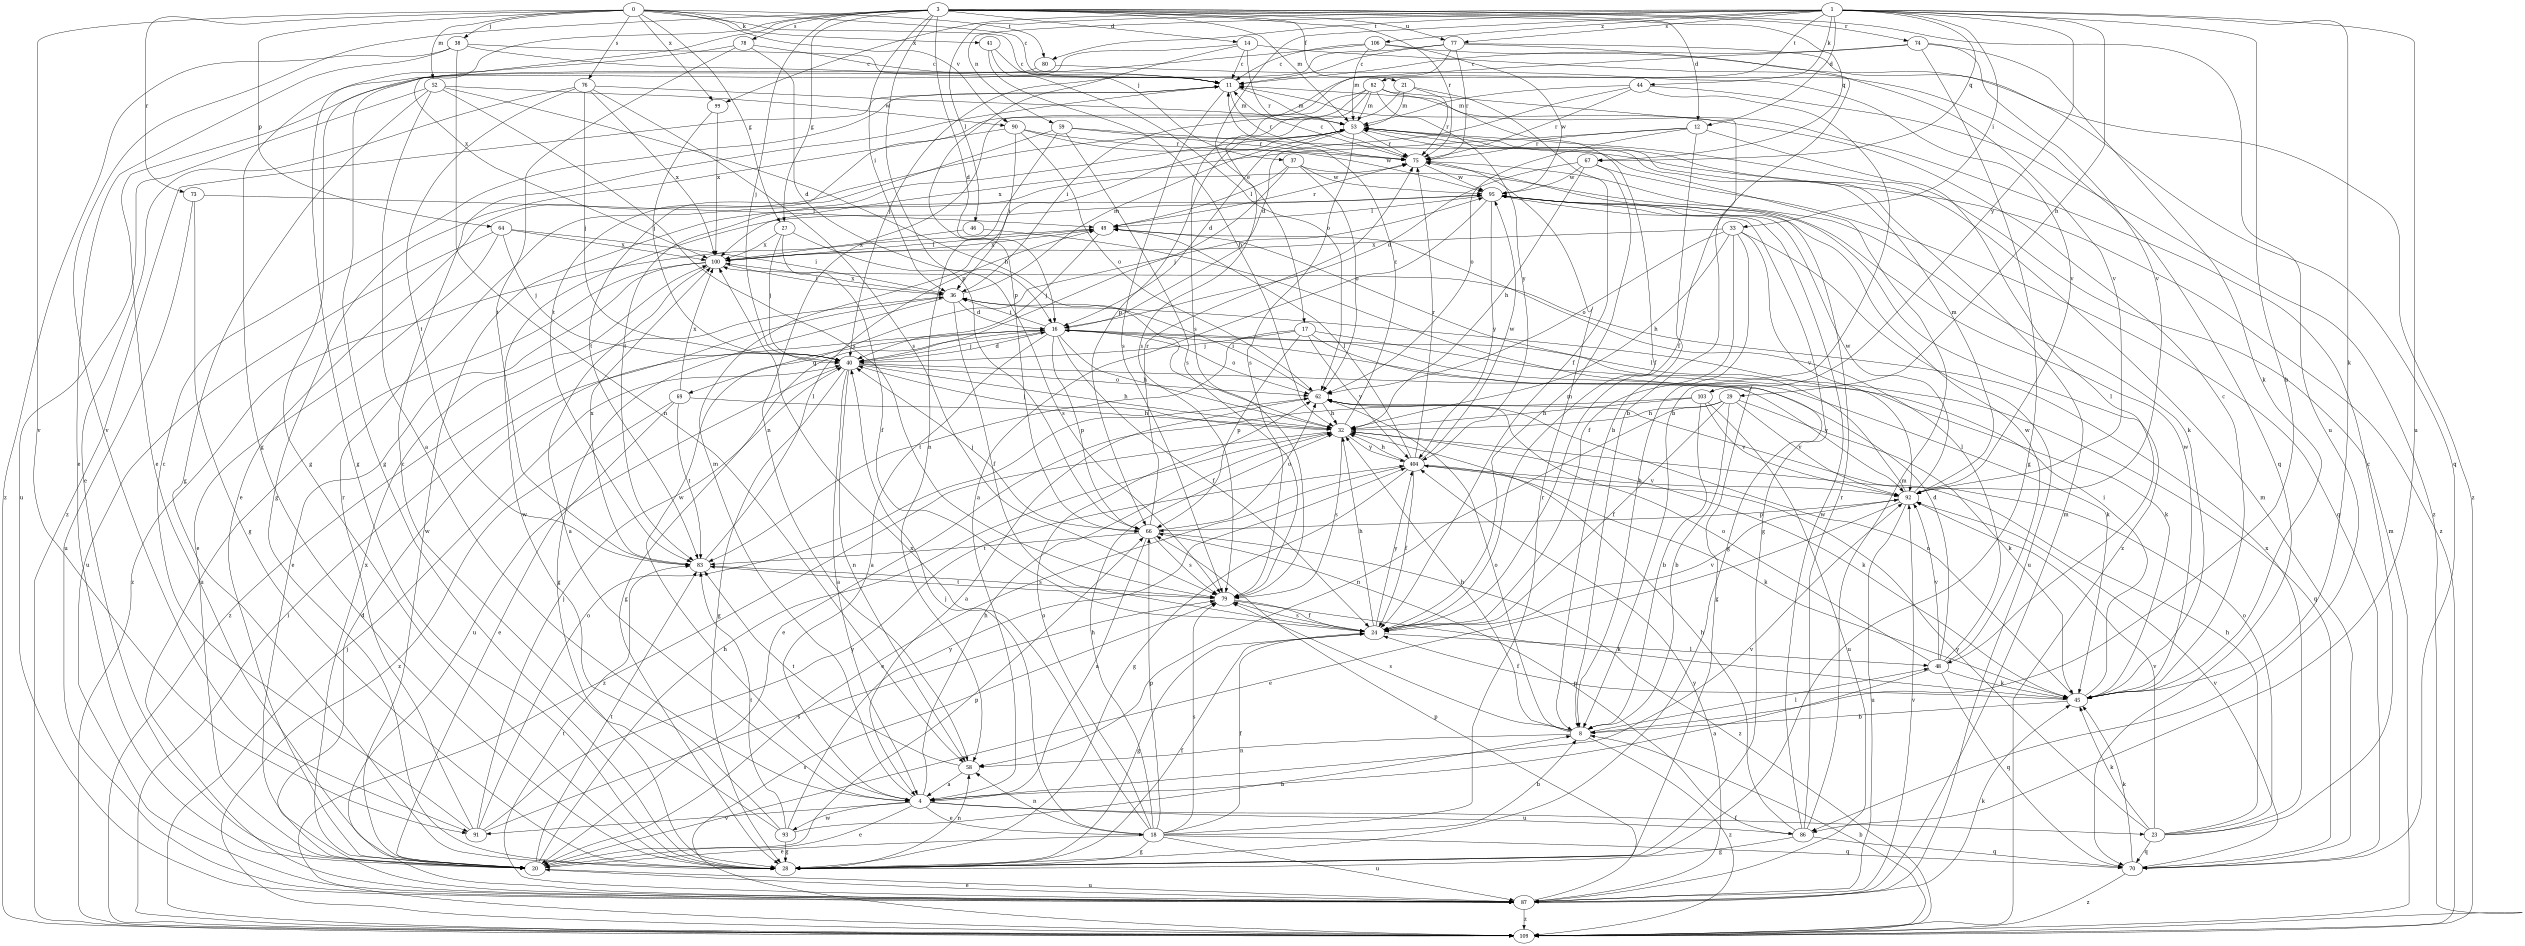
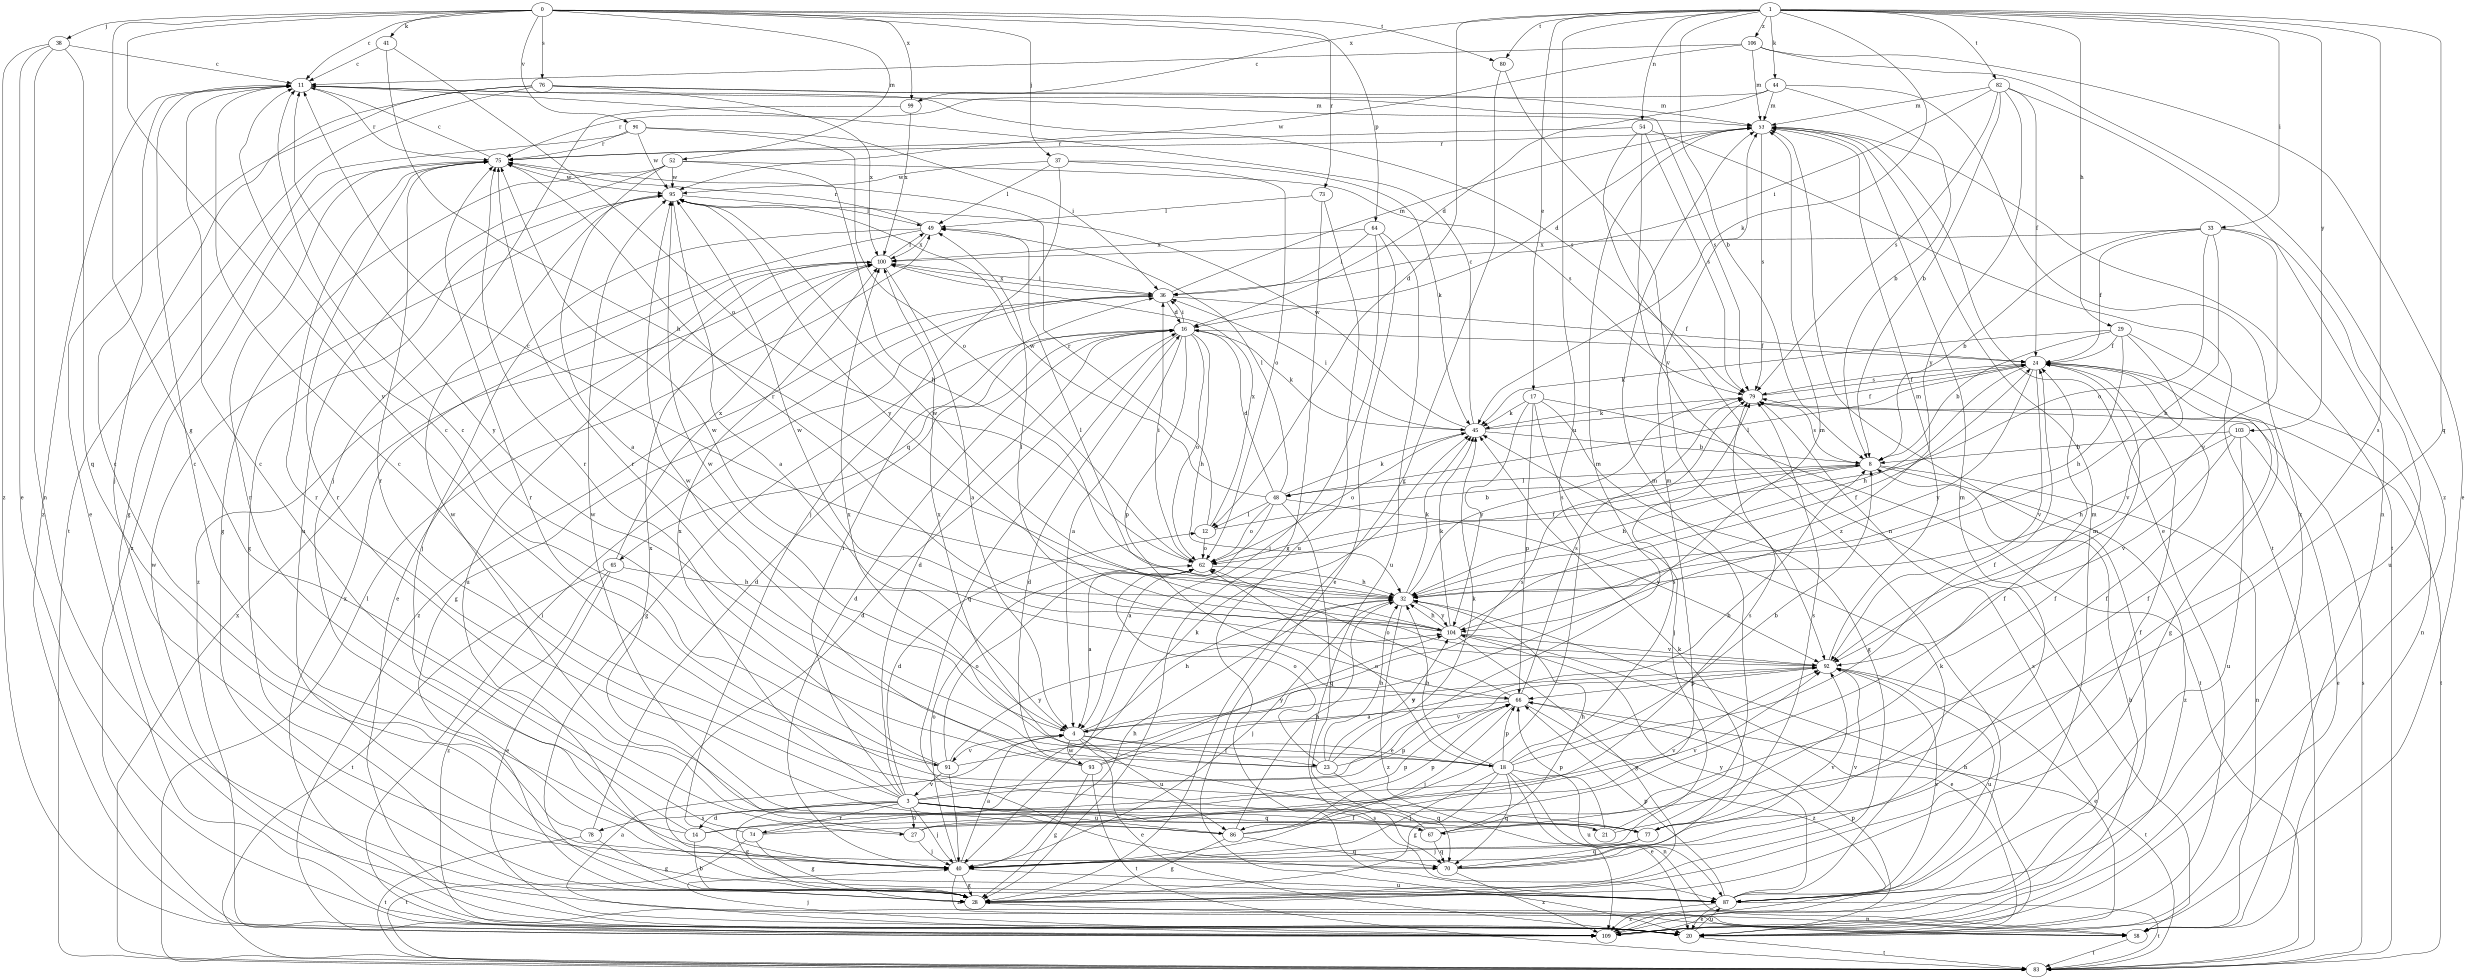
edge "3" -> "77": label "u" -> "s"
edge "52" -> "90": now "52" -> "95"
edge "3" -> "27": label "g" -> "o"
node "59": label "59" -> "54"
edge "3" -> "91": reversed
node "46": removed
edge "66" -> "75": label "r" -> "w"
edge "16" -> "40": removed, label "j"
edge "12" -> "48": reversed
node "69": label "69" -> "65"
edge "67" -> "24": label "m" -> "f"
edge "14" -> "28": label "g" -> "b"
node "404": label "404" -> "104"
edge "23" -> "11": label "c" -> "y"
edge "8" -> "62": label "o" -> "f"
